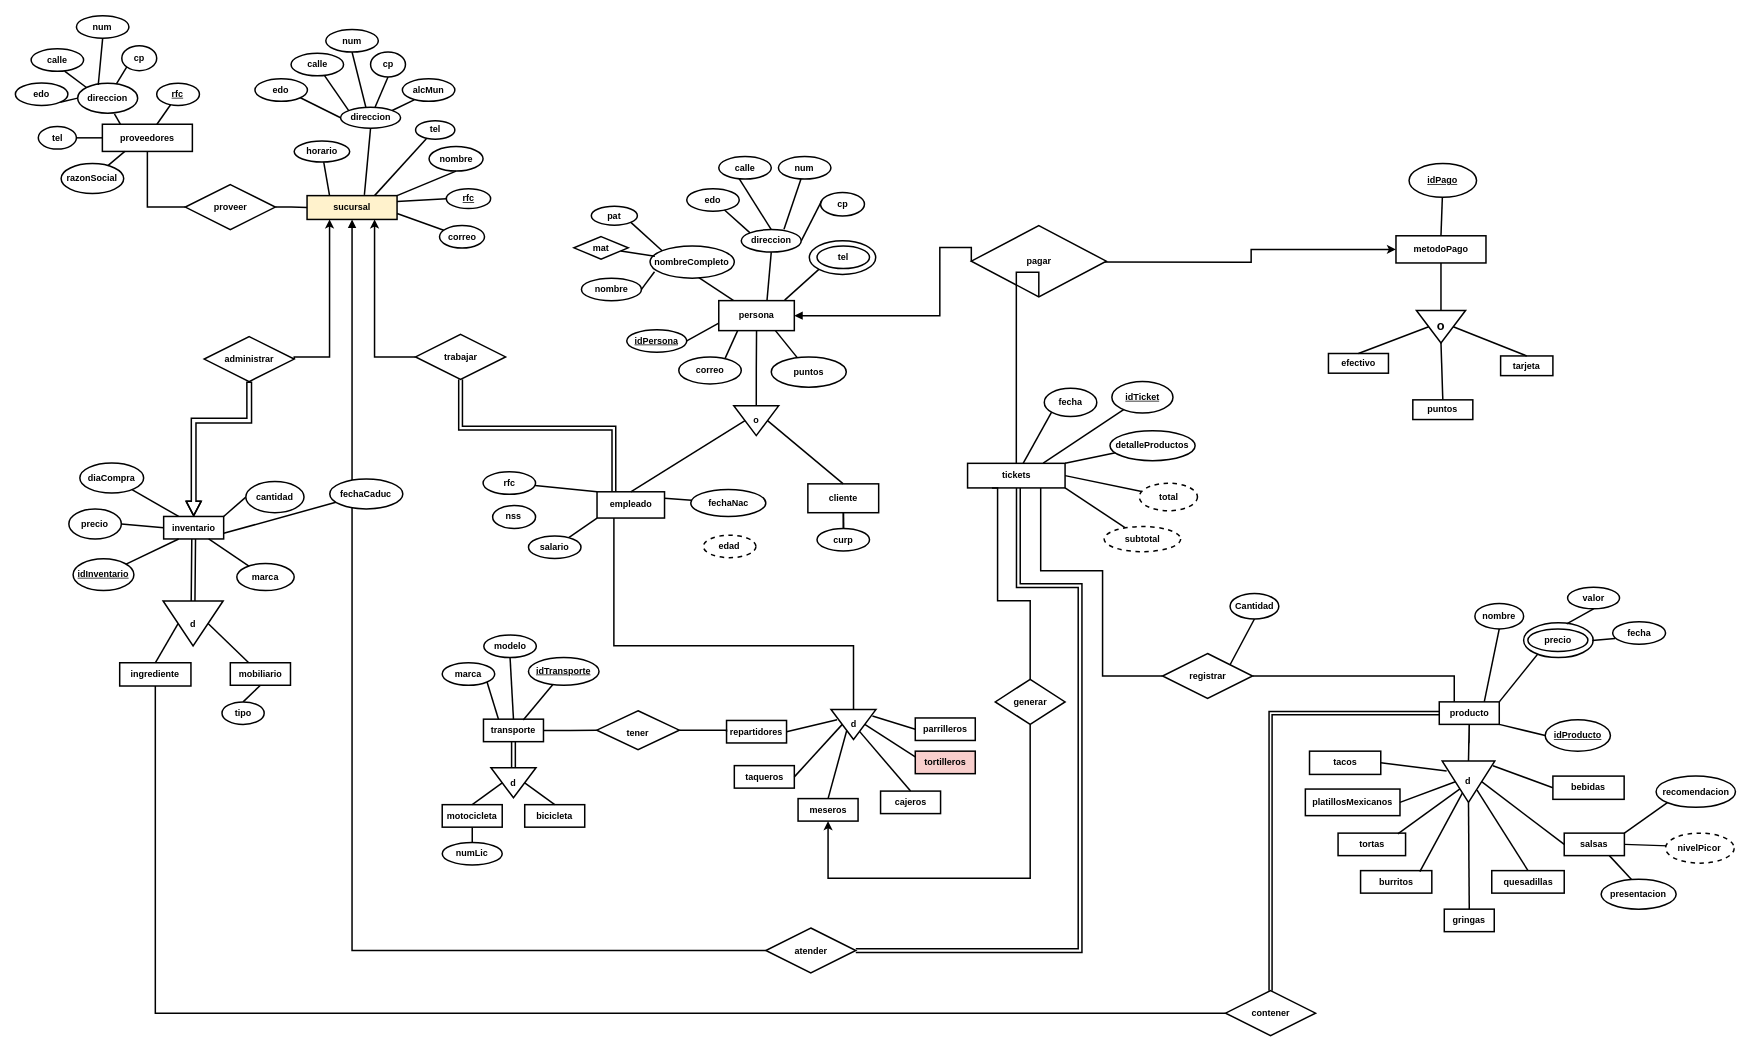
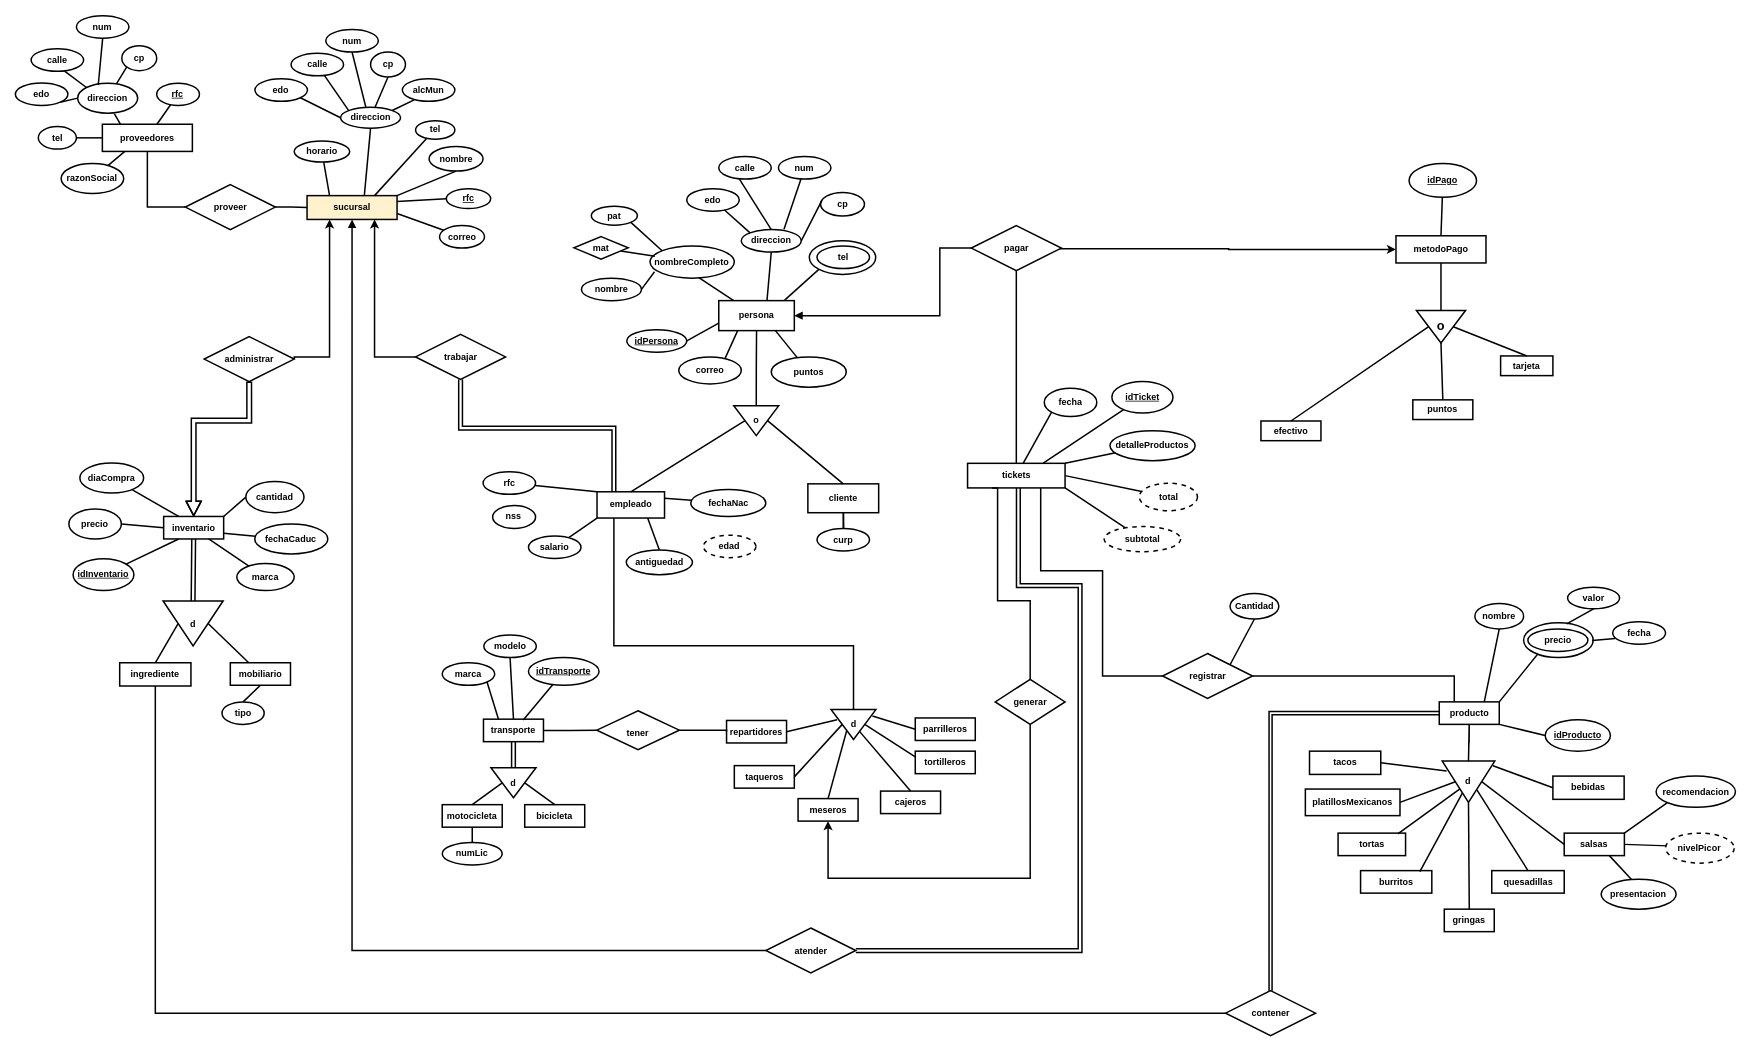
node "pagar": size 135x71 -> 90x45
node "efectivo": moved (1358, 363) -> (1291, 431)
node "fechaCaduc": moved (366, 494) -> (291, 539)
edge "empleado" -- "antiguedad": added
node "antiguedad": added
node "tortilleros": fillcolor #f8cecc -> #ffffff
